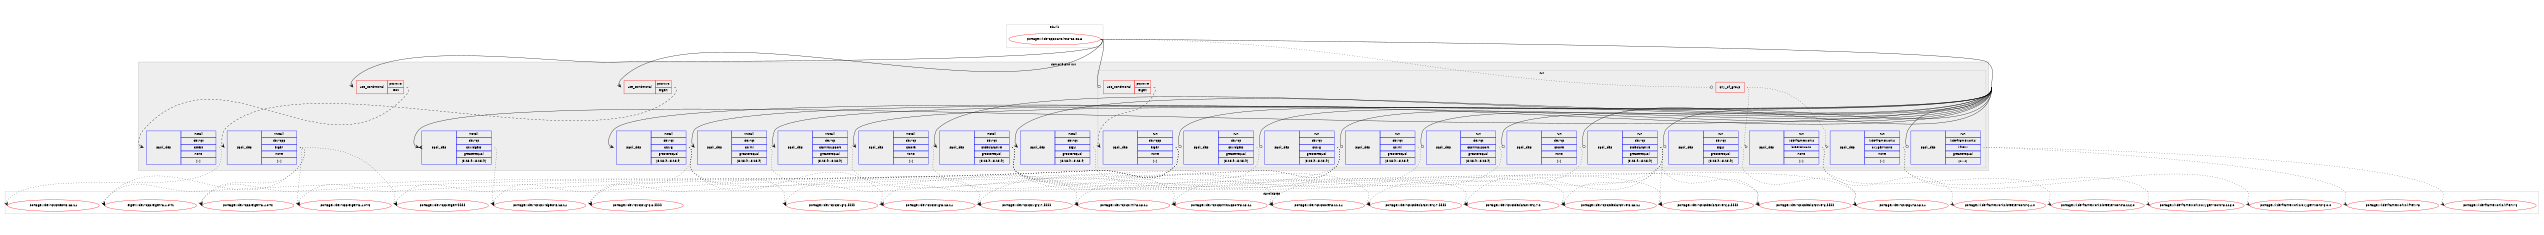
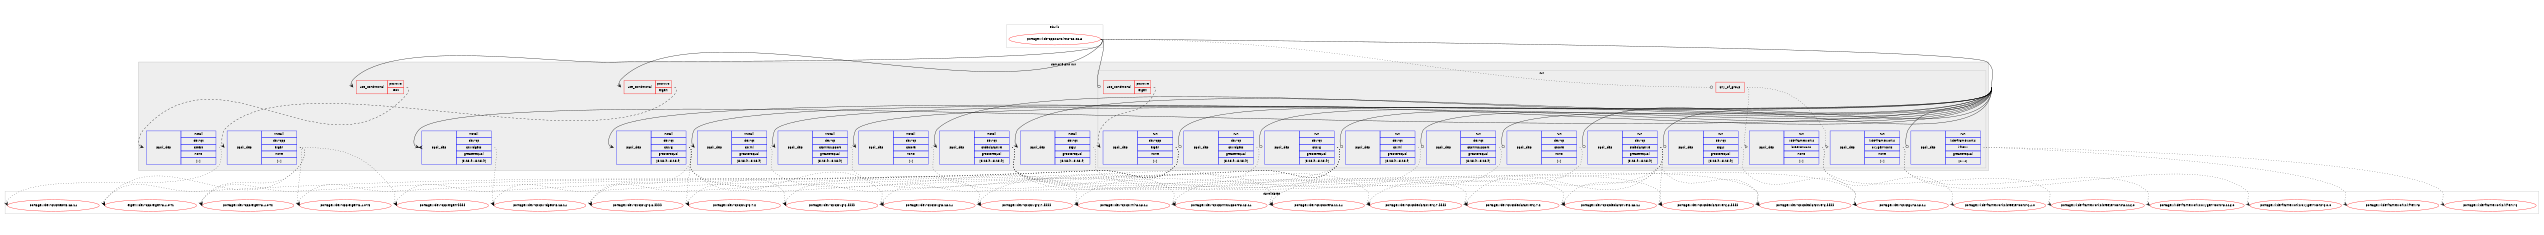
node "portage://dev-qt/qtsvg-6.7.2": added
